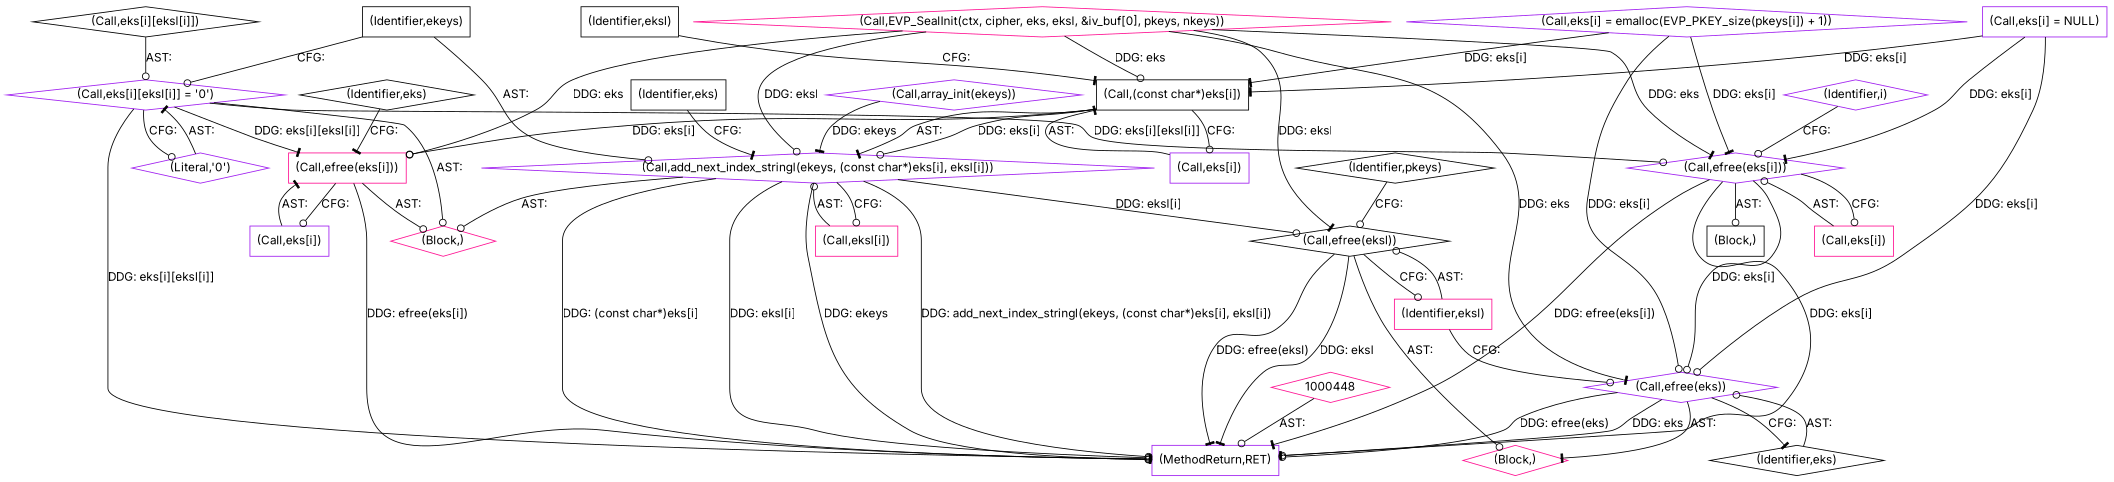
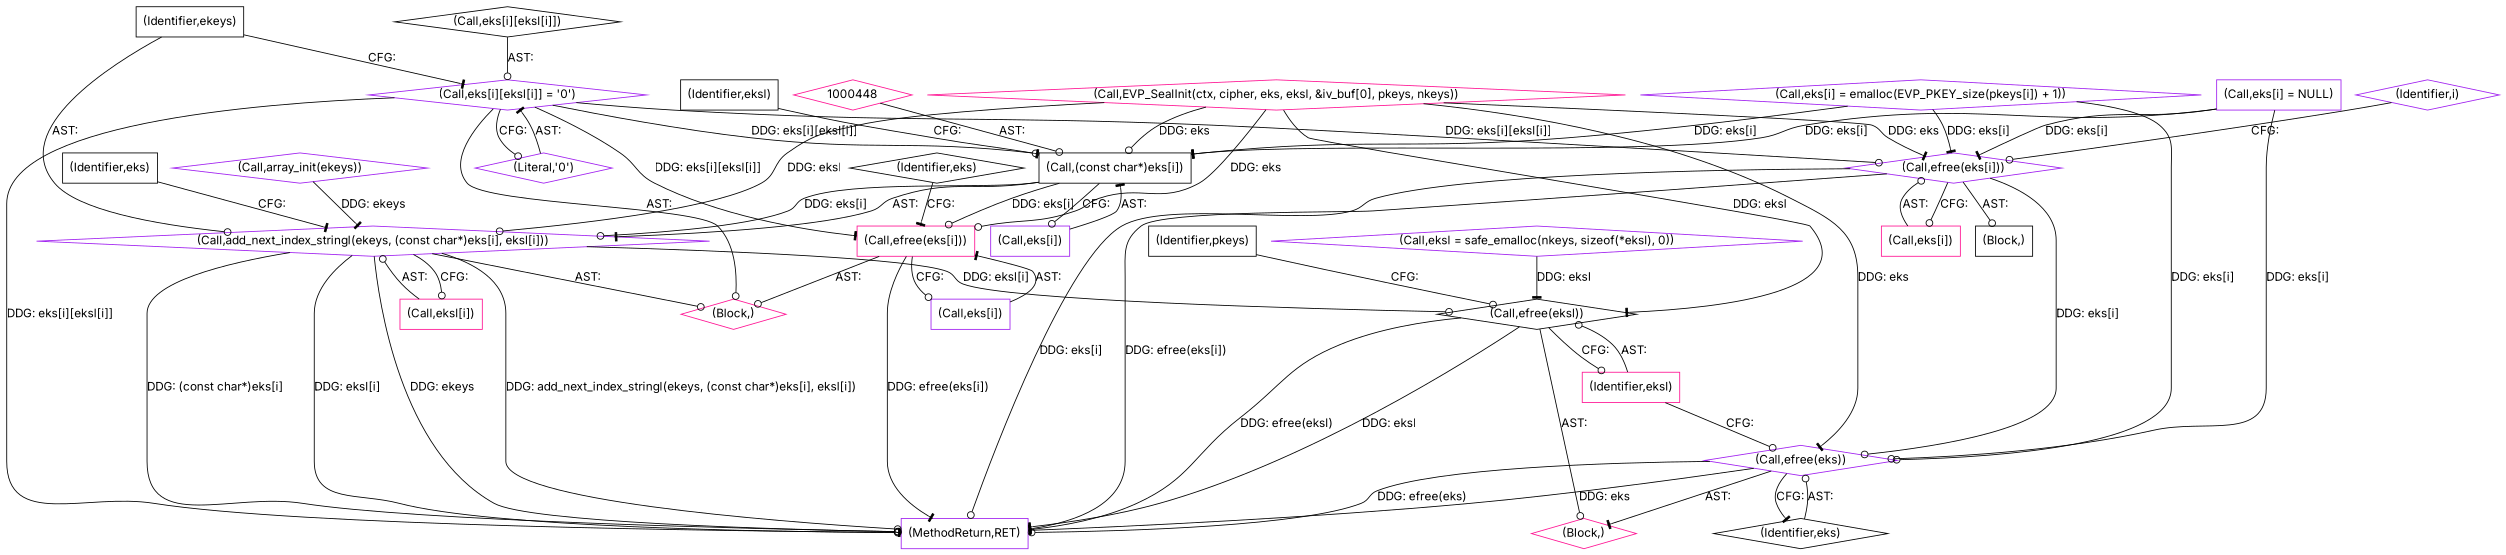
edge "(Identifier,ekeys)" -> "(Call,eks[i][eksl[i]] = '0')": arrowhead odot -> tee
edge "(Call,eks[i][eksl[i]] = '0')" -> "(Call,(const char*)eks[i])": added, label "DDG: eks[i][eksl[i]]"
node "(Identifier,pkeys)": shape diamond -> box
node "(Call,eksl = safe_emalloc(nkeys, sizeof(*eksl), 0))": added
edge "1000448" -> "(MethodReturn,RET)": now "1000448" -> "(Call,(const char*)eks[i])"
